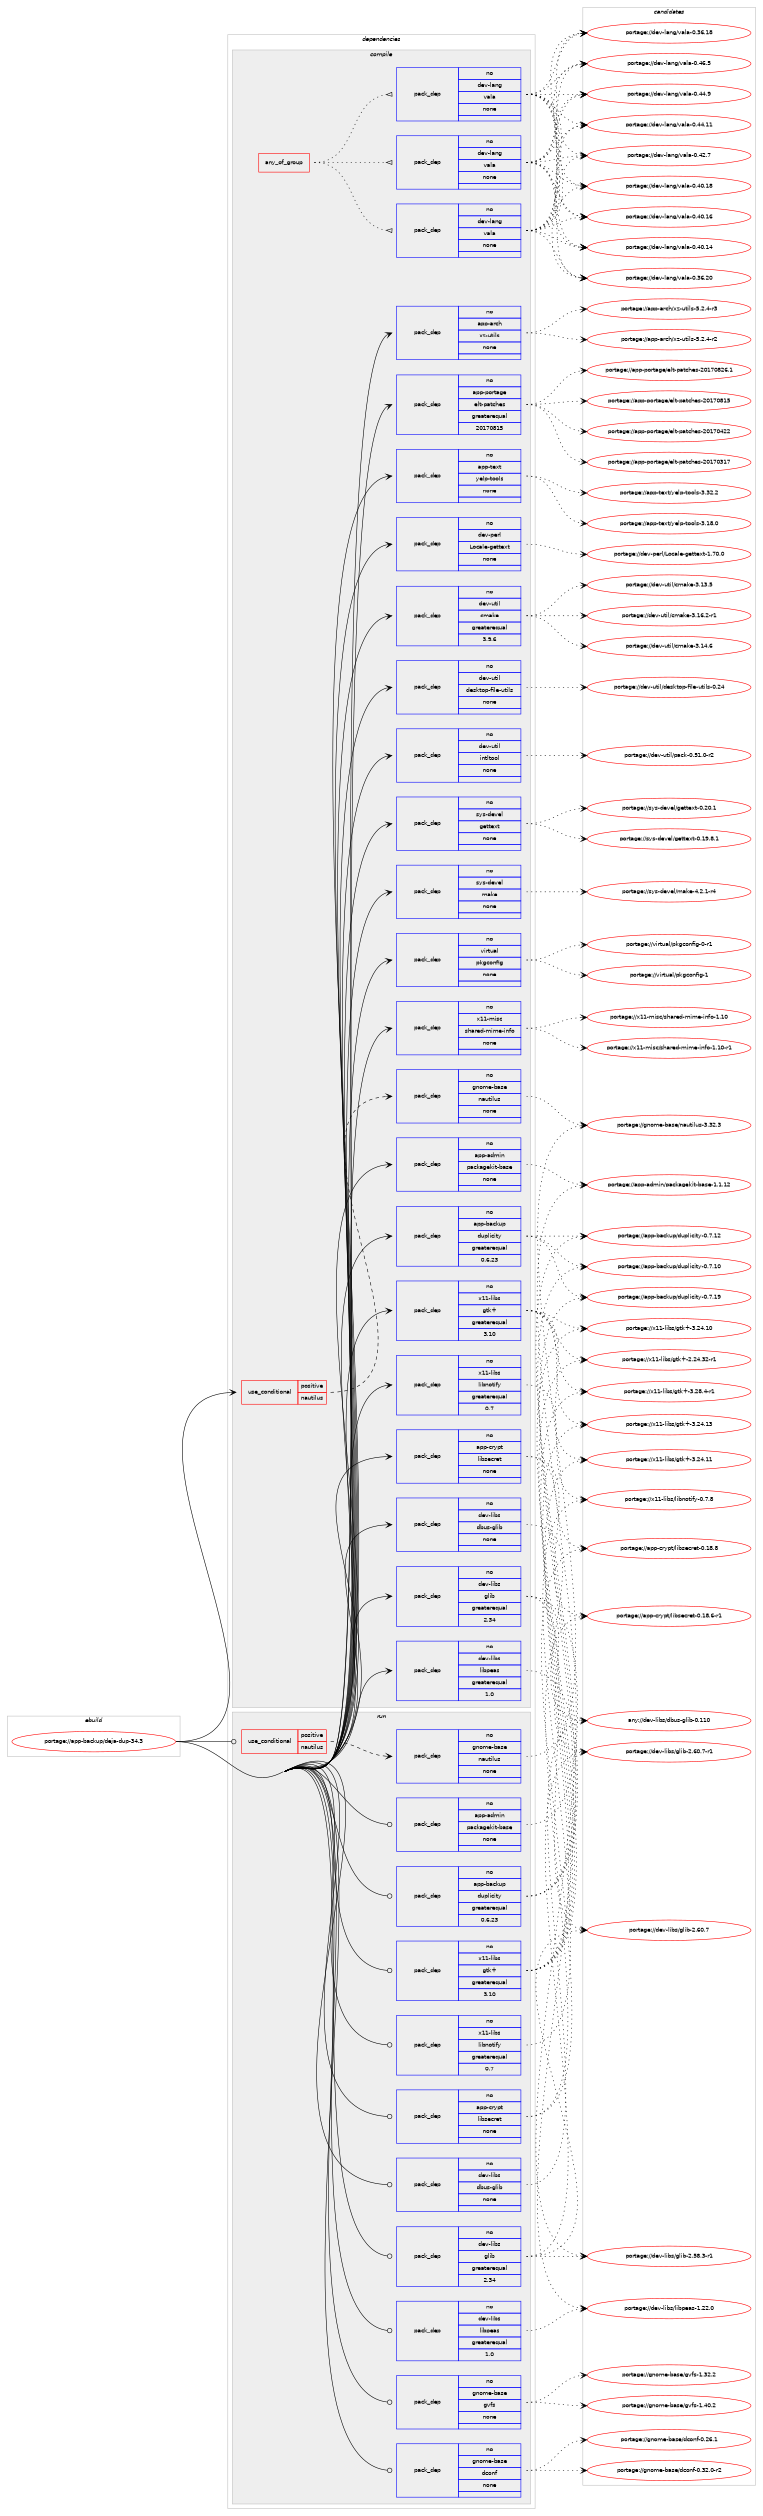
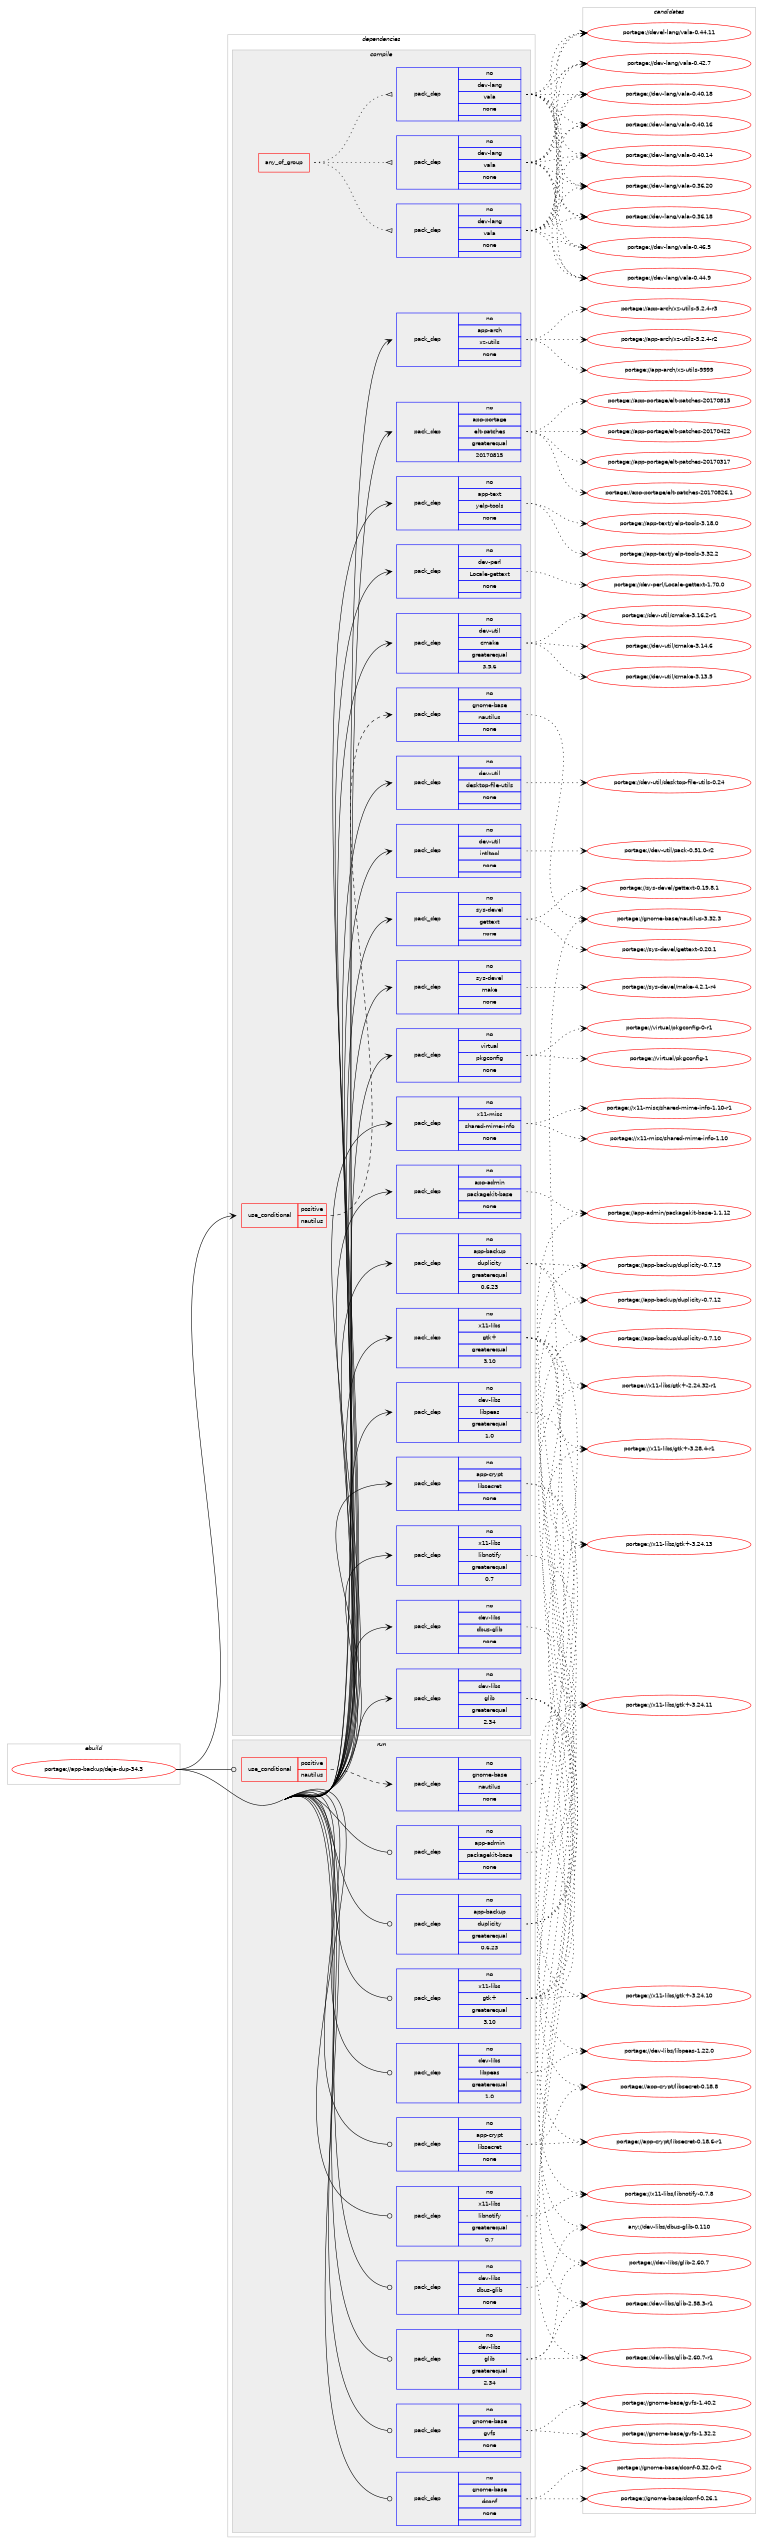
node "portage://dev-lang/vala-0.44.11": label "portage://dev-lang/vala-0.44.11" -> "portage://devel-lang/vala-0.44.11"
node "portage://app-arch/xz-utils-9999": added
